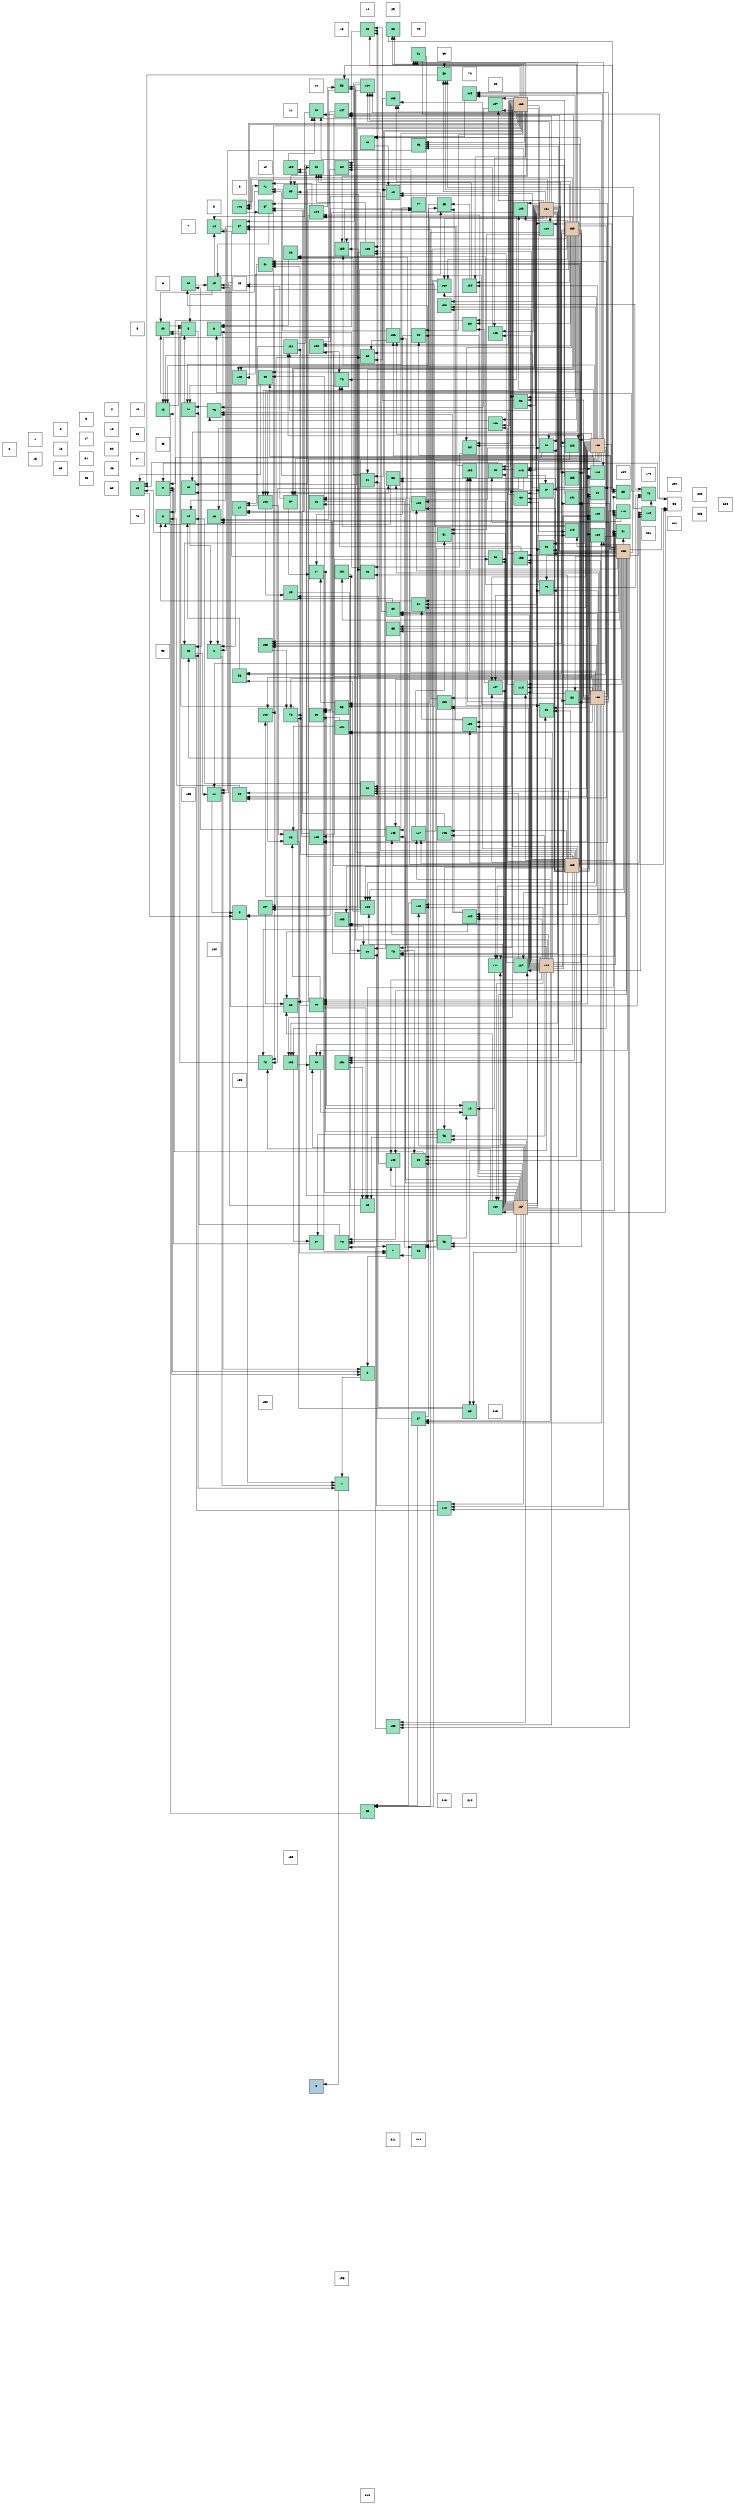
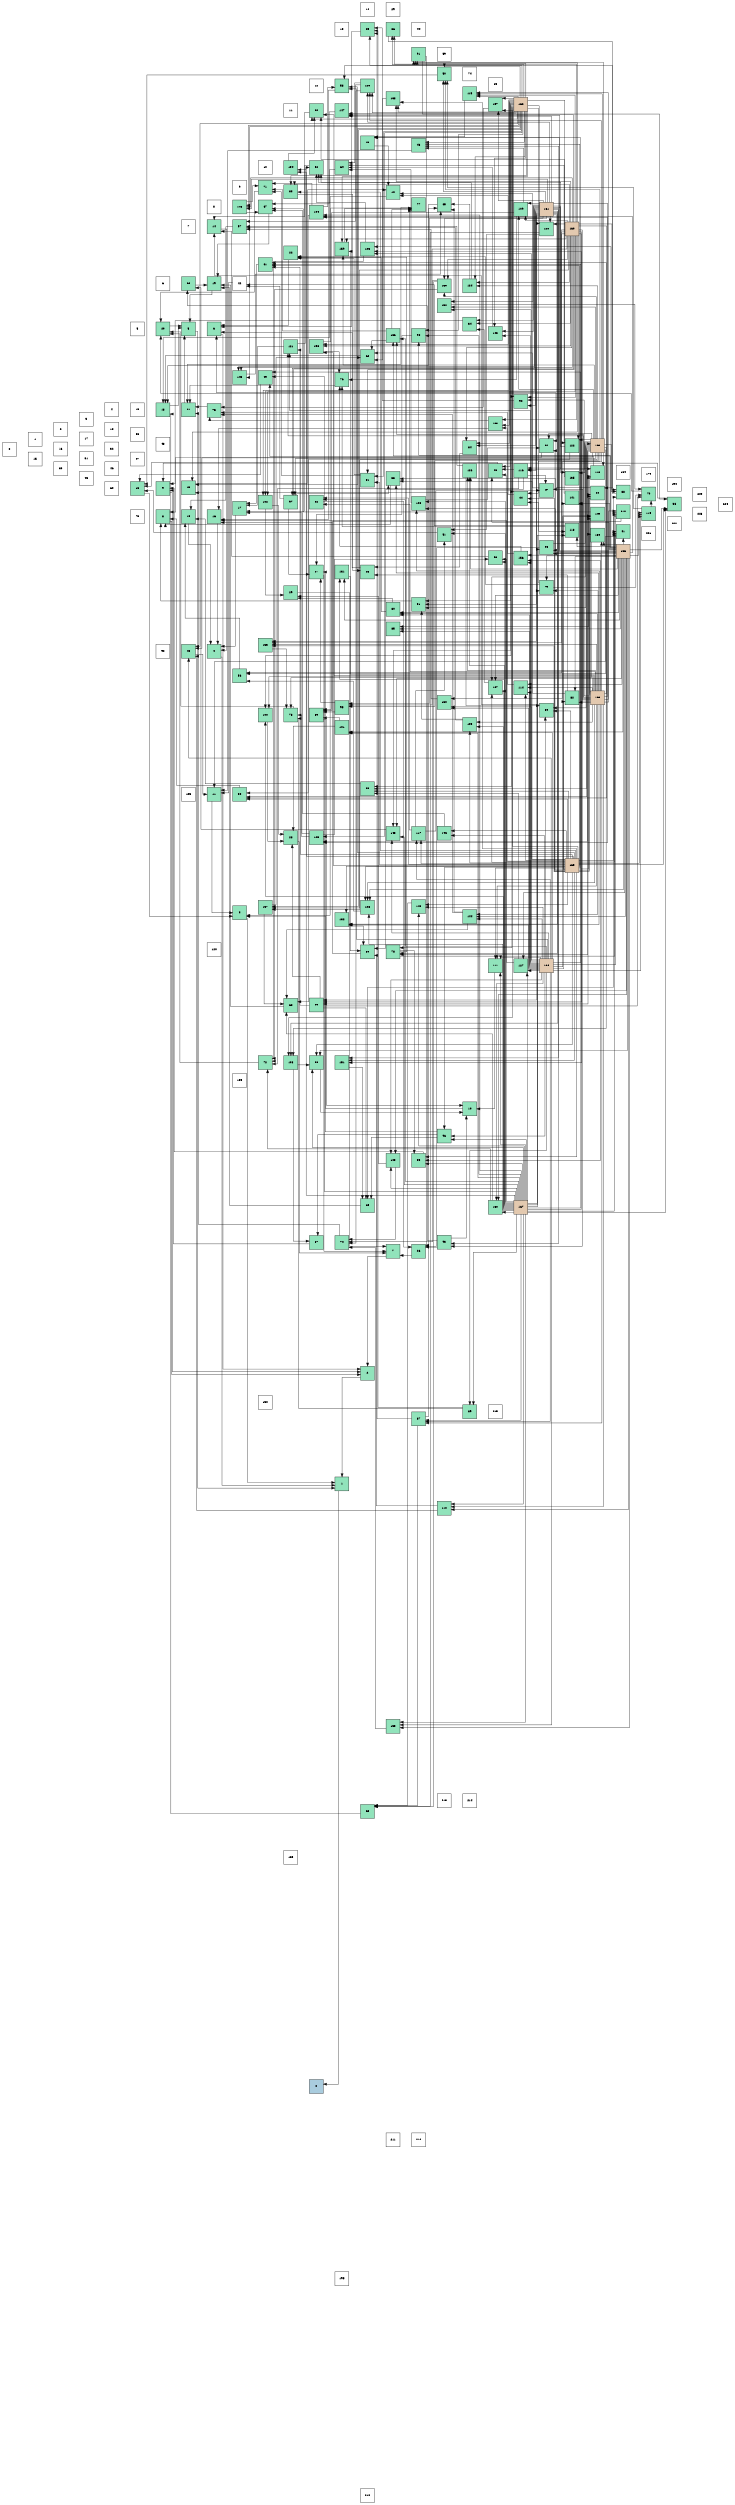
node "36": fillcolor #ffffff -> #91e3bb
edge "163" -> "94": reversed
node "110": label "110" -> "610"
edge "117" -> "77": added
